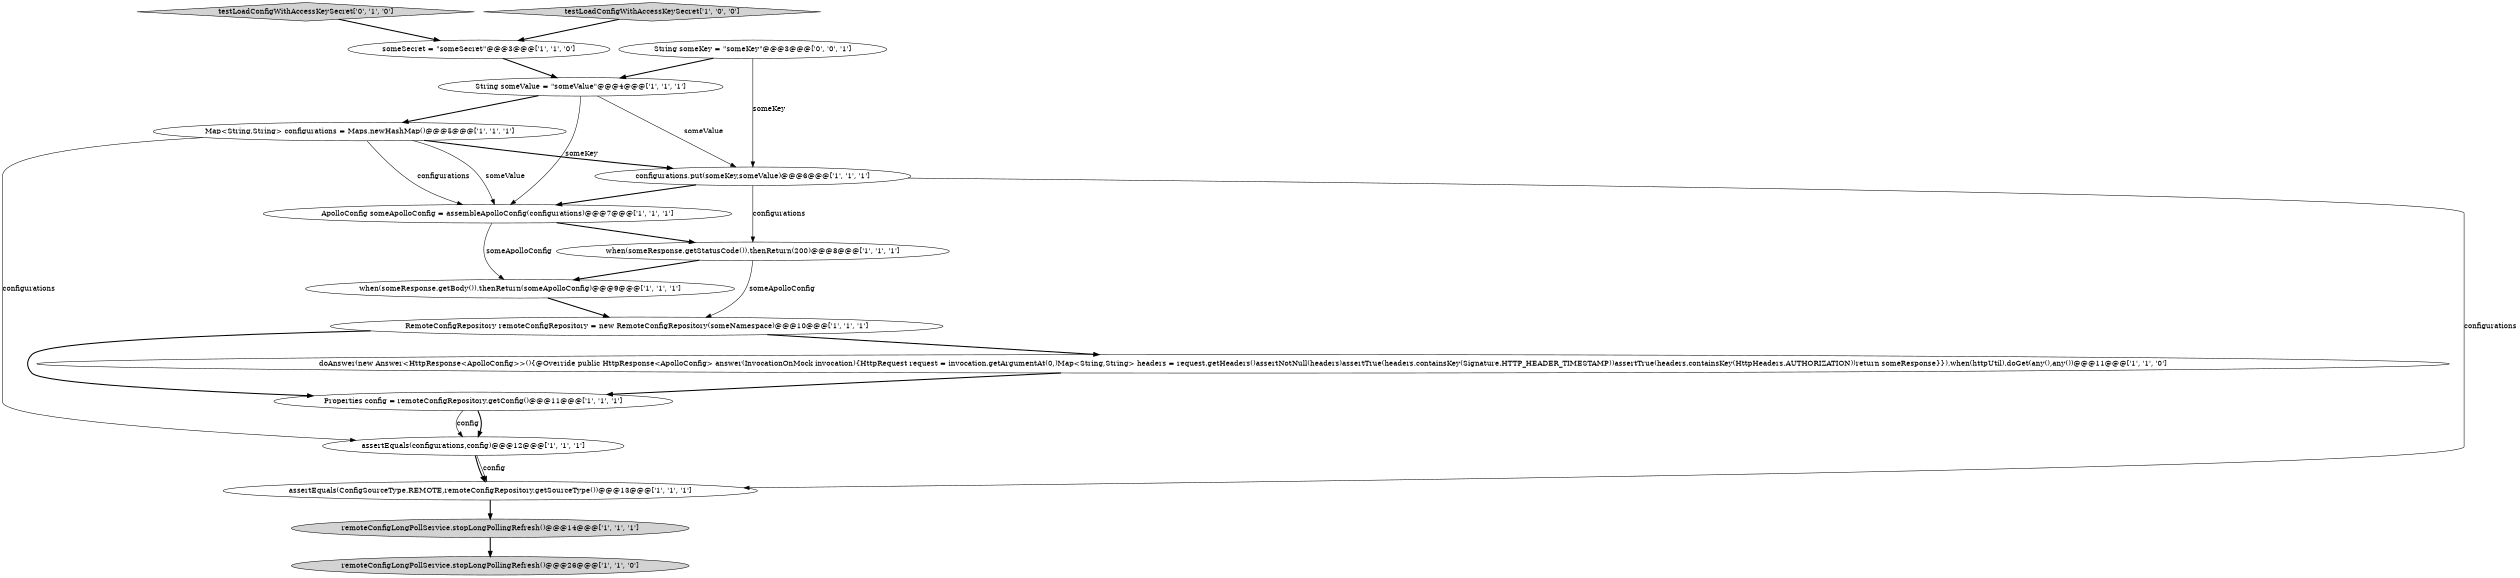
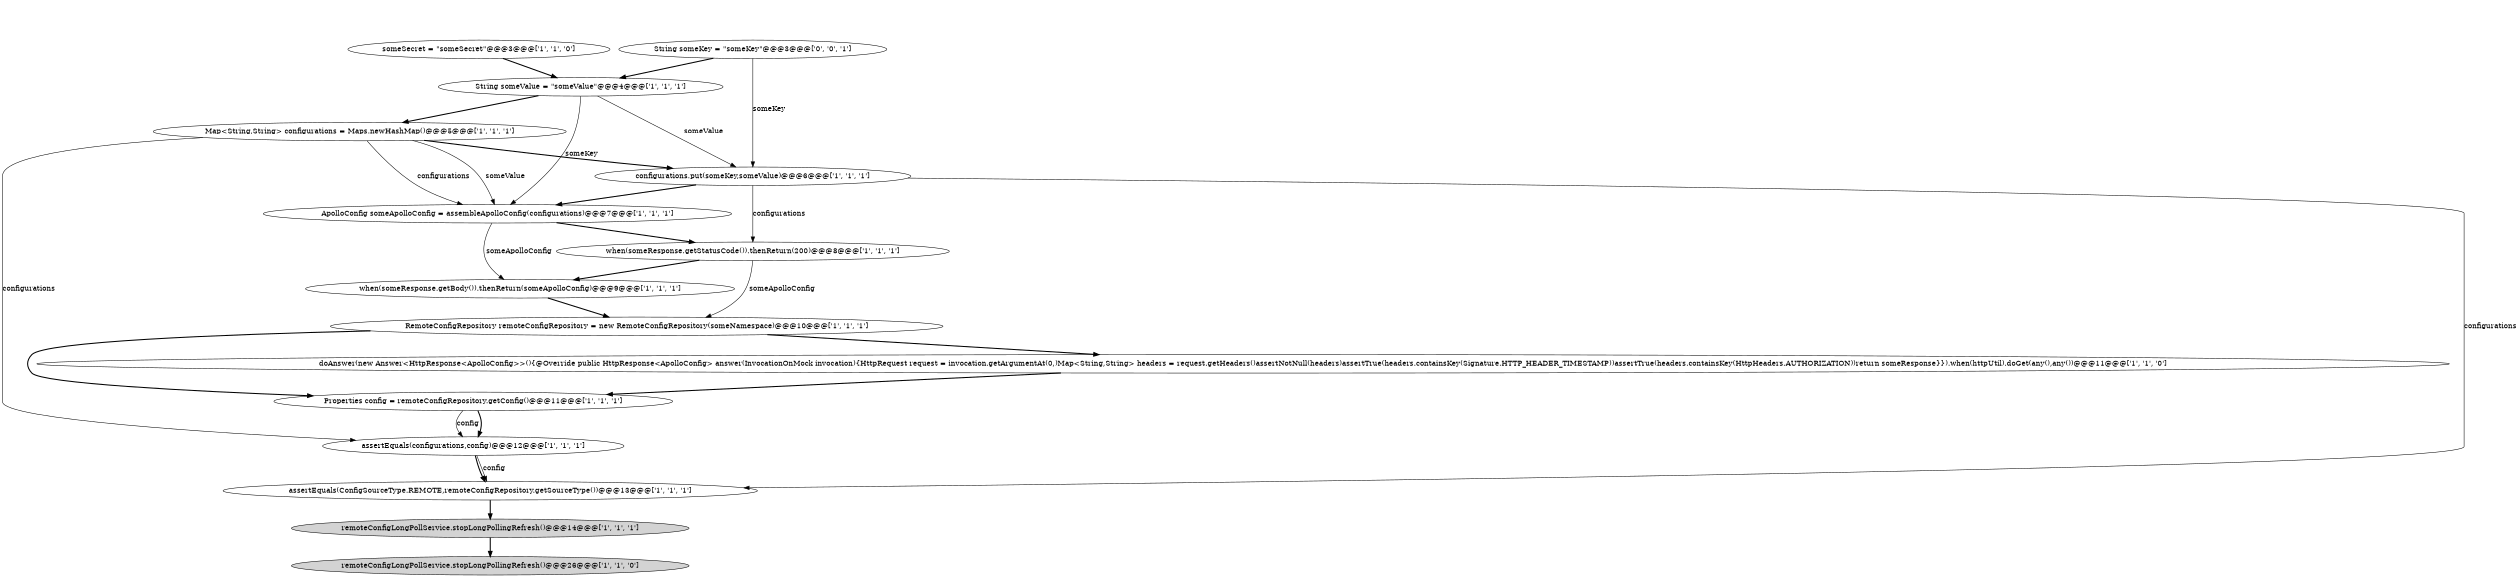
node "testLoadConfigWithAccessKeySecret['0', '1', '0']": removed
node "testLoadConfigWithAccessKeySecret['1', '0', '0']": removed
